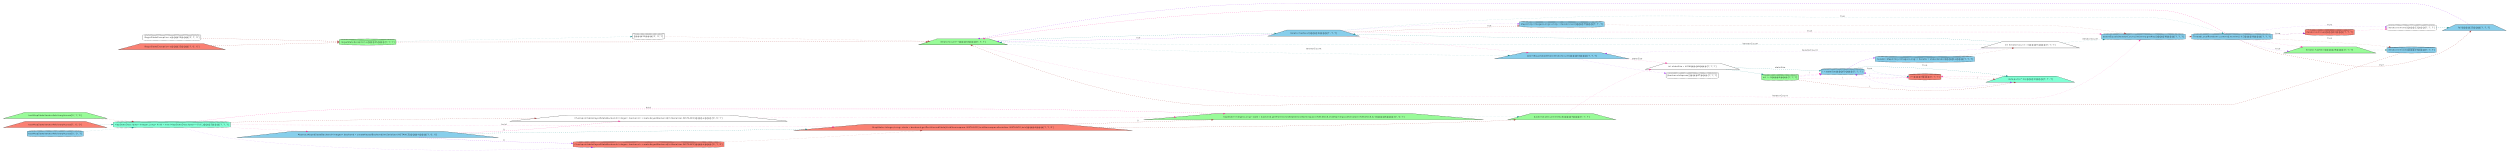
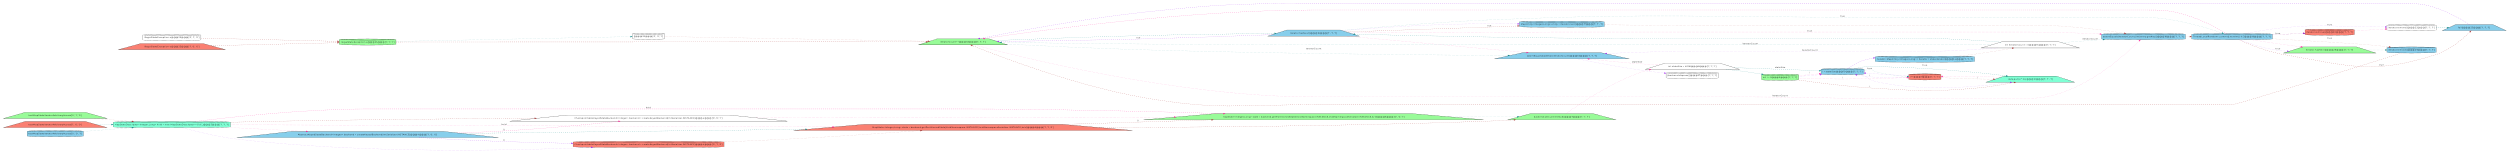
edge "assertEquals(stateSize,iteratorCount)@@@35@@@['1', '1', '1']" -> "int stateSize = 4096@@@8@@@['1', '1', '1']": reversed
